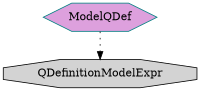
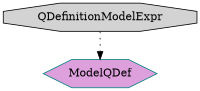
edge "ModelQDef" -> "QDefinitionModelExpr": reversed
